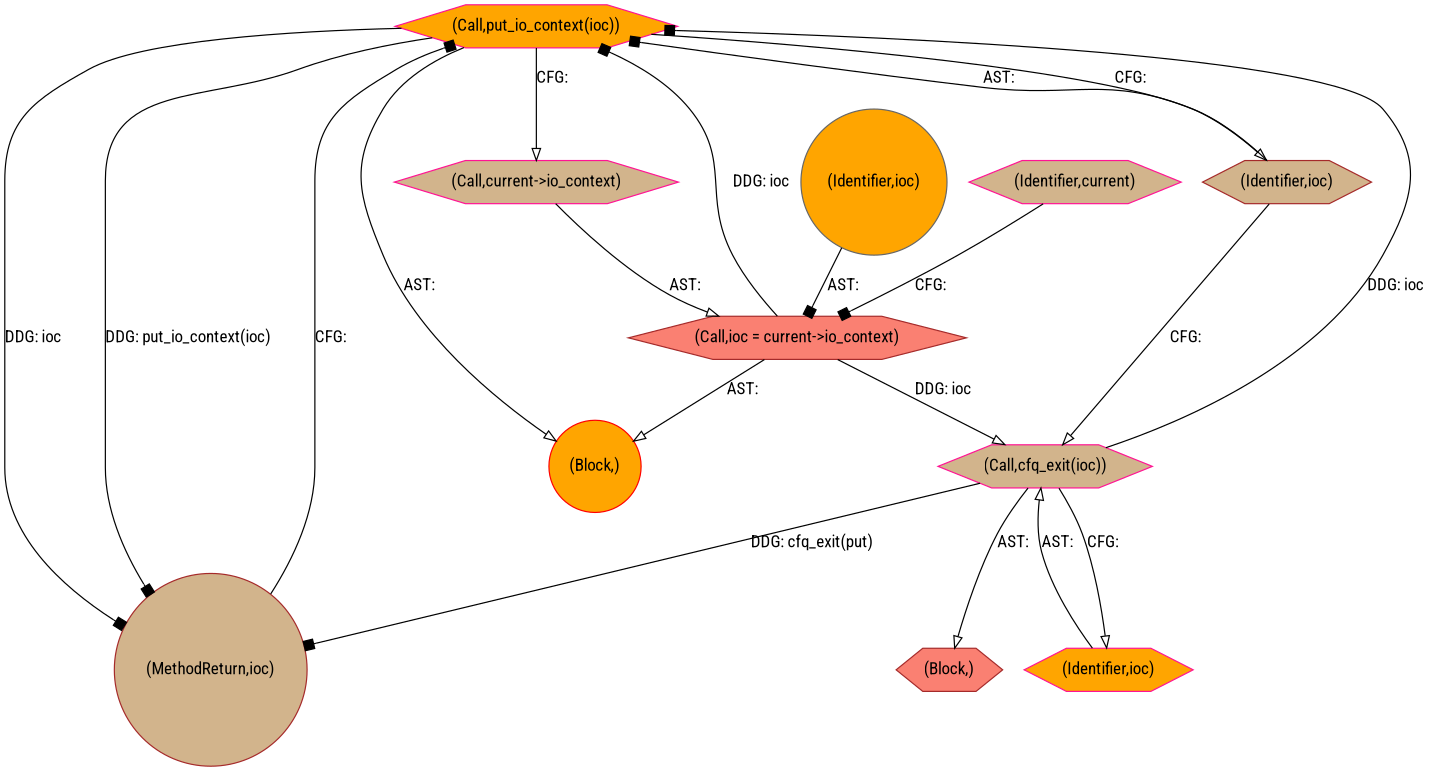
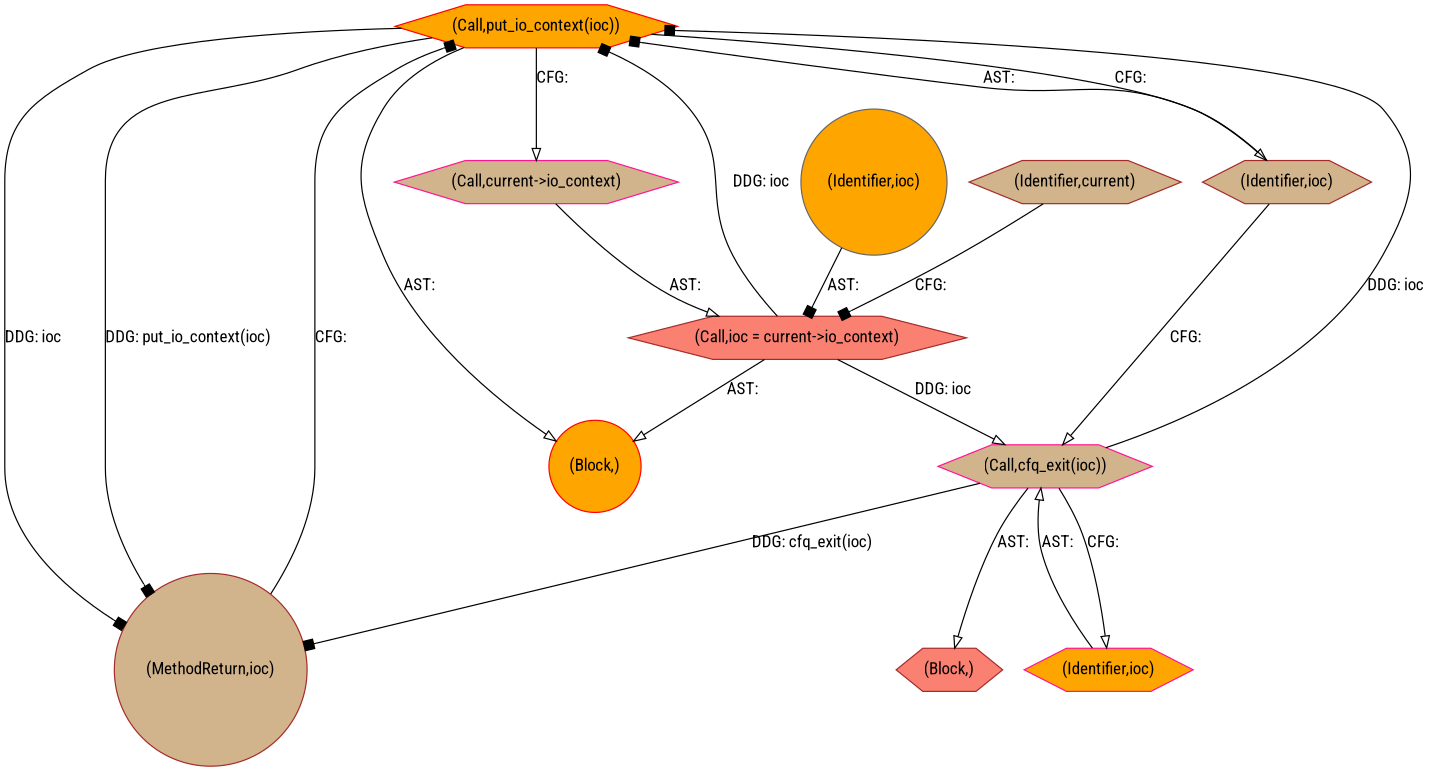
node "(Call,put_io_context(ioc))": color deeppink -> red
node "(Identifier,current)": color deeppink -> brown
edge "(Call,cfq_exit(ioc))" -> "(MethodReturn,ioc)": label "DDG: cfq_exit(put)" -> "DDG: cfq_exit(ioc)"
